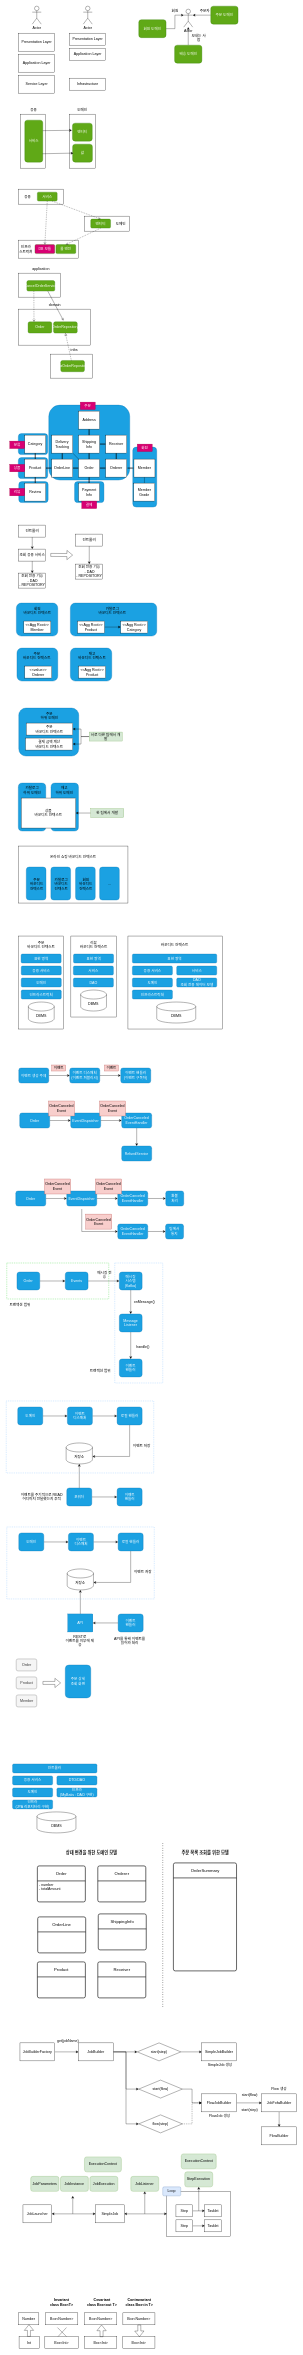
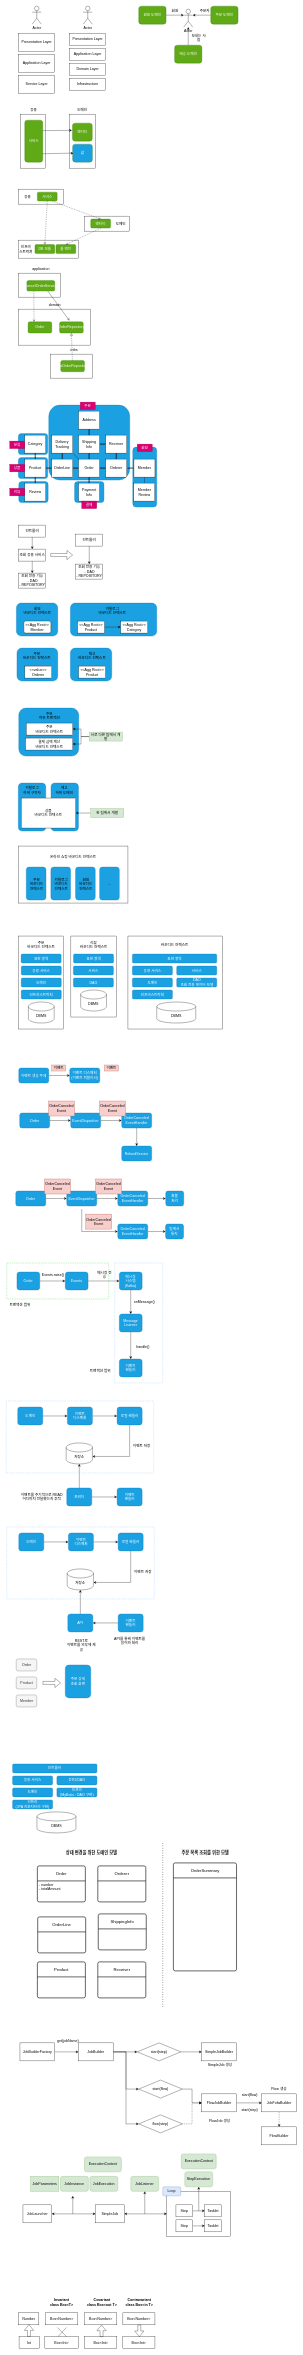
node "회원 도메인": moved (152, 29) -> (152, 15)
node "Domain Layer": added
node "값": fillcolor #60a917 -> #1ba1e2
node "DB 모듈": fillcolor #d80073 -> #60a917
node "OrderRepository": moved (65, 328) -> (71, 328)
node "Member Grade": label "Member Grade" -> "Member Review"
node "<<Agg Root>> Member": shape rectangle -> rounded rectangle
node "주문 하위 도메인": label "주문 하위 도메인" -> "주문 하위 트랜잭션"
node "카탈로그 하위 도메인": label "카탈로그 하위 도메인" -> "카탈로그 하위 구독자"
edge "이벤트 디스패처 (이벤트 퍼블리셔)" -> "이벤트 핸들러 (이벤트 구독자)": removed
node "이벤트 핸들러 (이벤트 구독자)": removed
node "Events.raise()": added
node "API": shape rectangle -> rounded rectangle
node "REST로 이벤트를 외부에 제공": moved (80, 1641) -> (81, 1646)
node "FlowJob 생성": moved (219, 2117) -> (219, 2121)
edge "JobFolwBuilder" -> "FlowBuilder": style solid -> dashed
node "JobParameters": shape rounded rectangle -> rectangle
